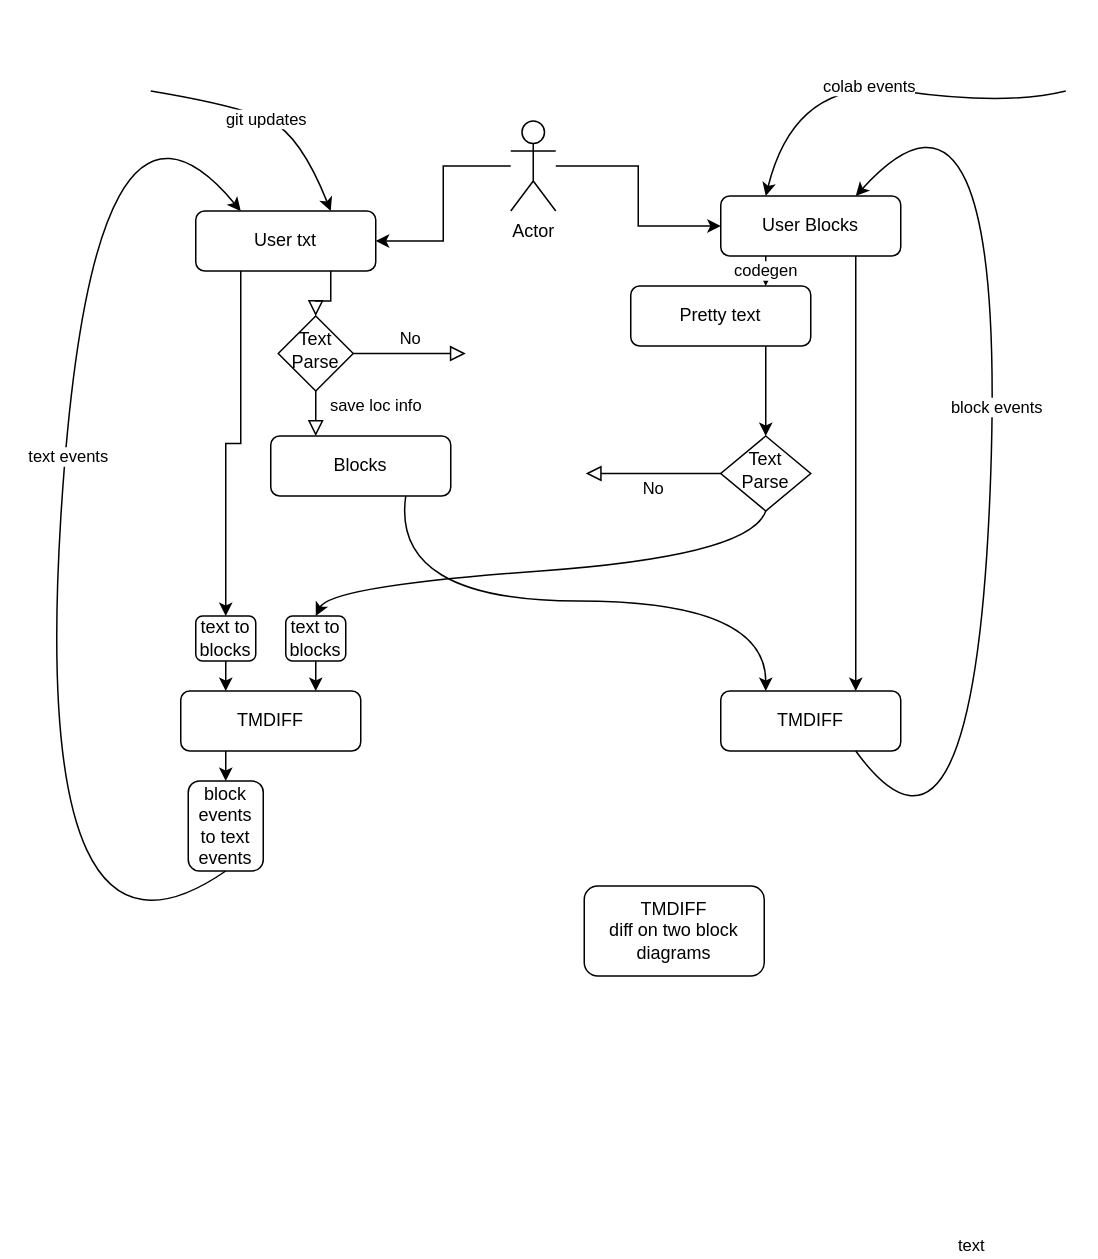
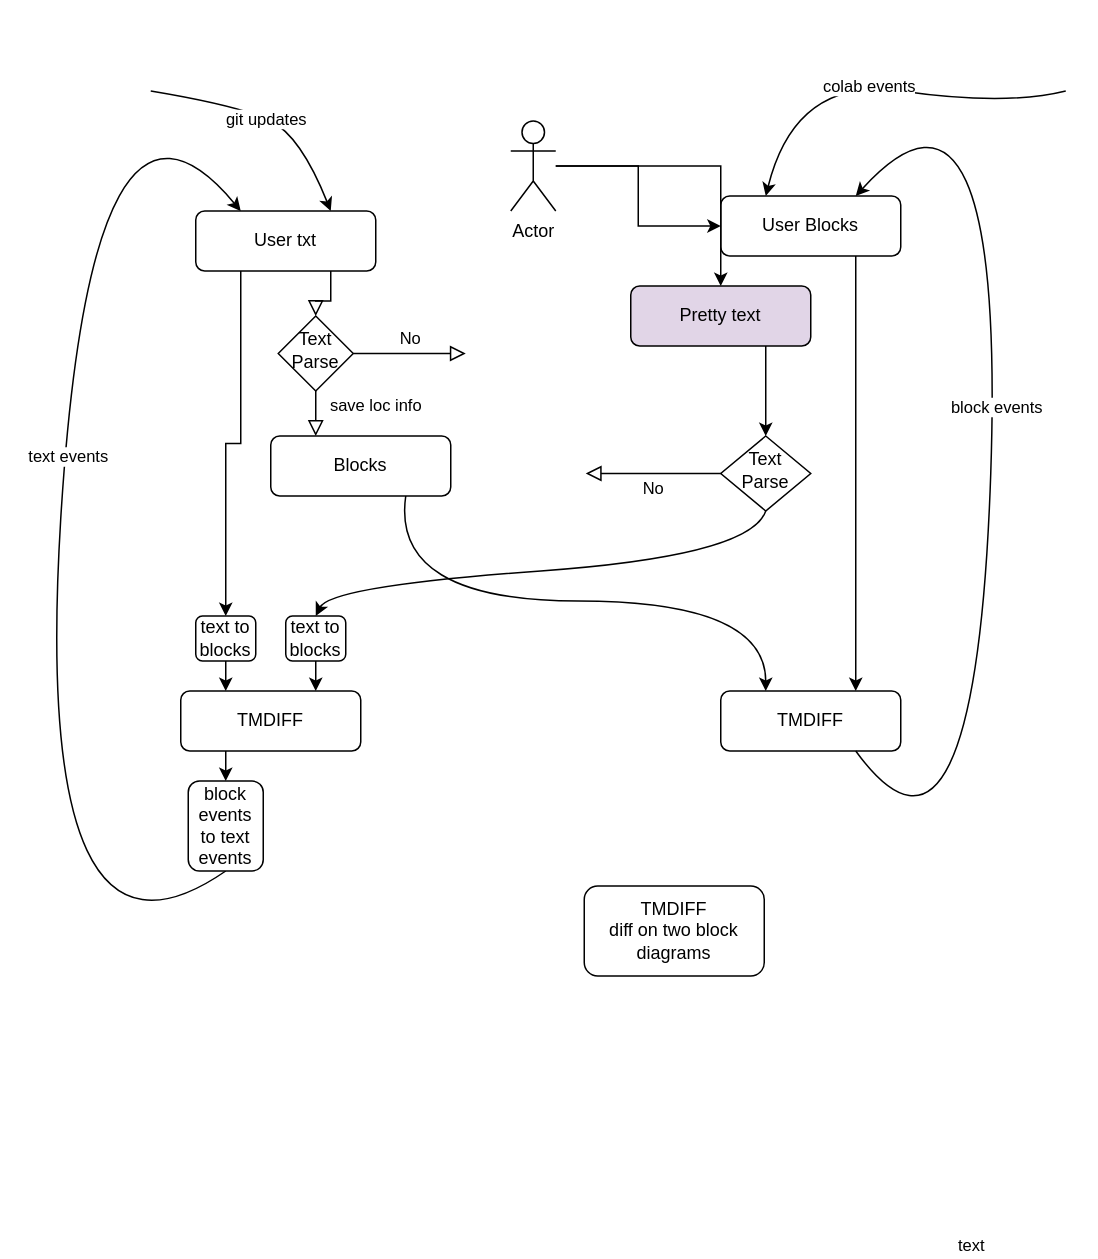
edge "Actor" -> "User txt": now "Actor" -> "Pretty text"
edge "User Blocks" -> "Pretty text": removed, label "codegen"
node "Pretty text": fillcolor #ffffff -> #e1d5e7
